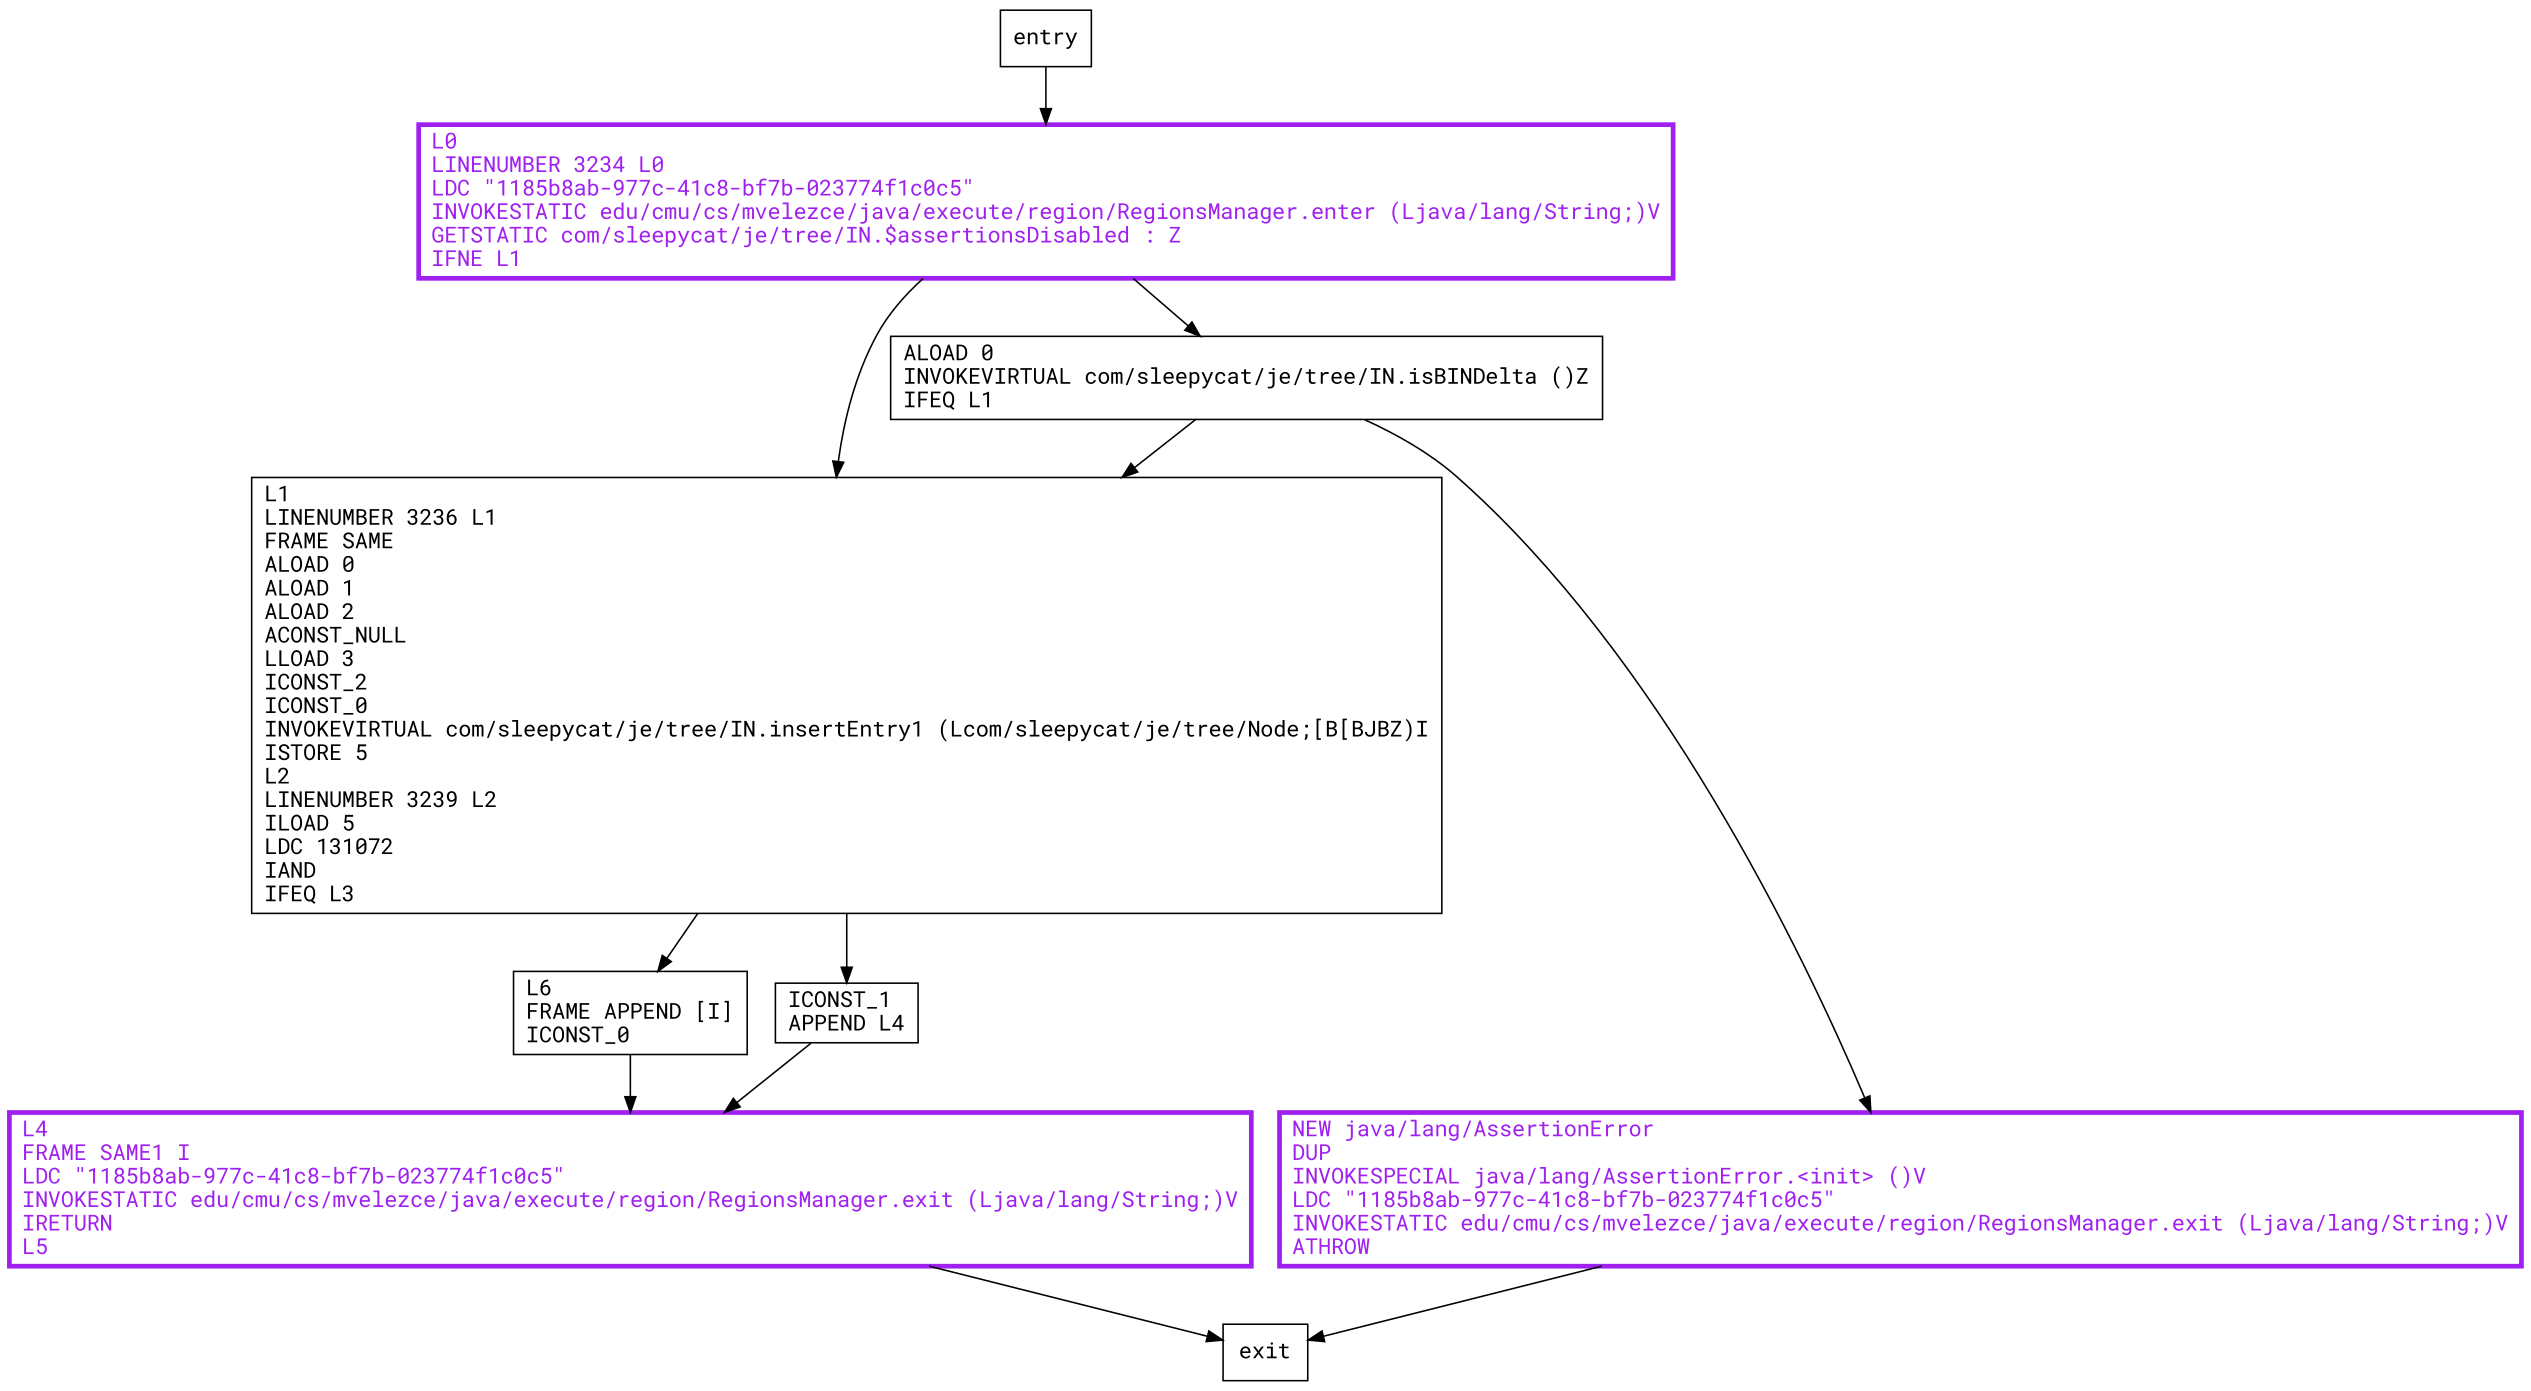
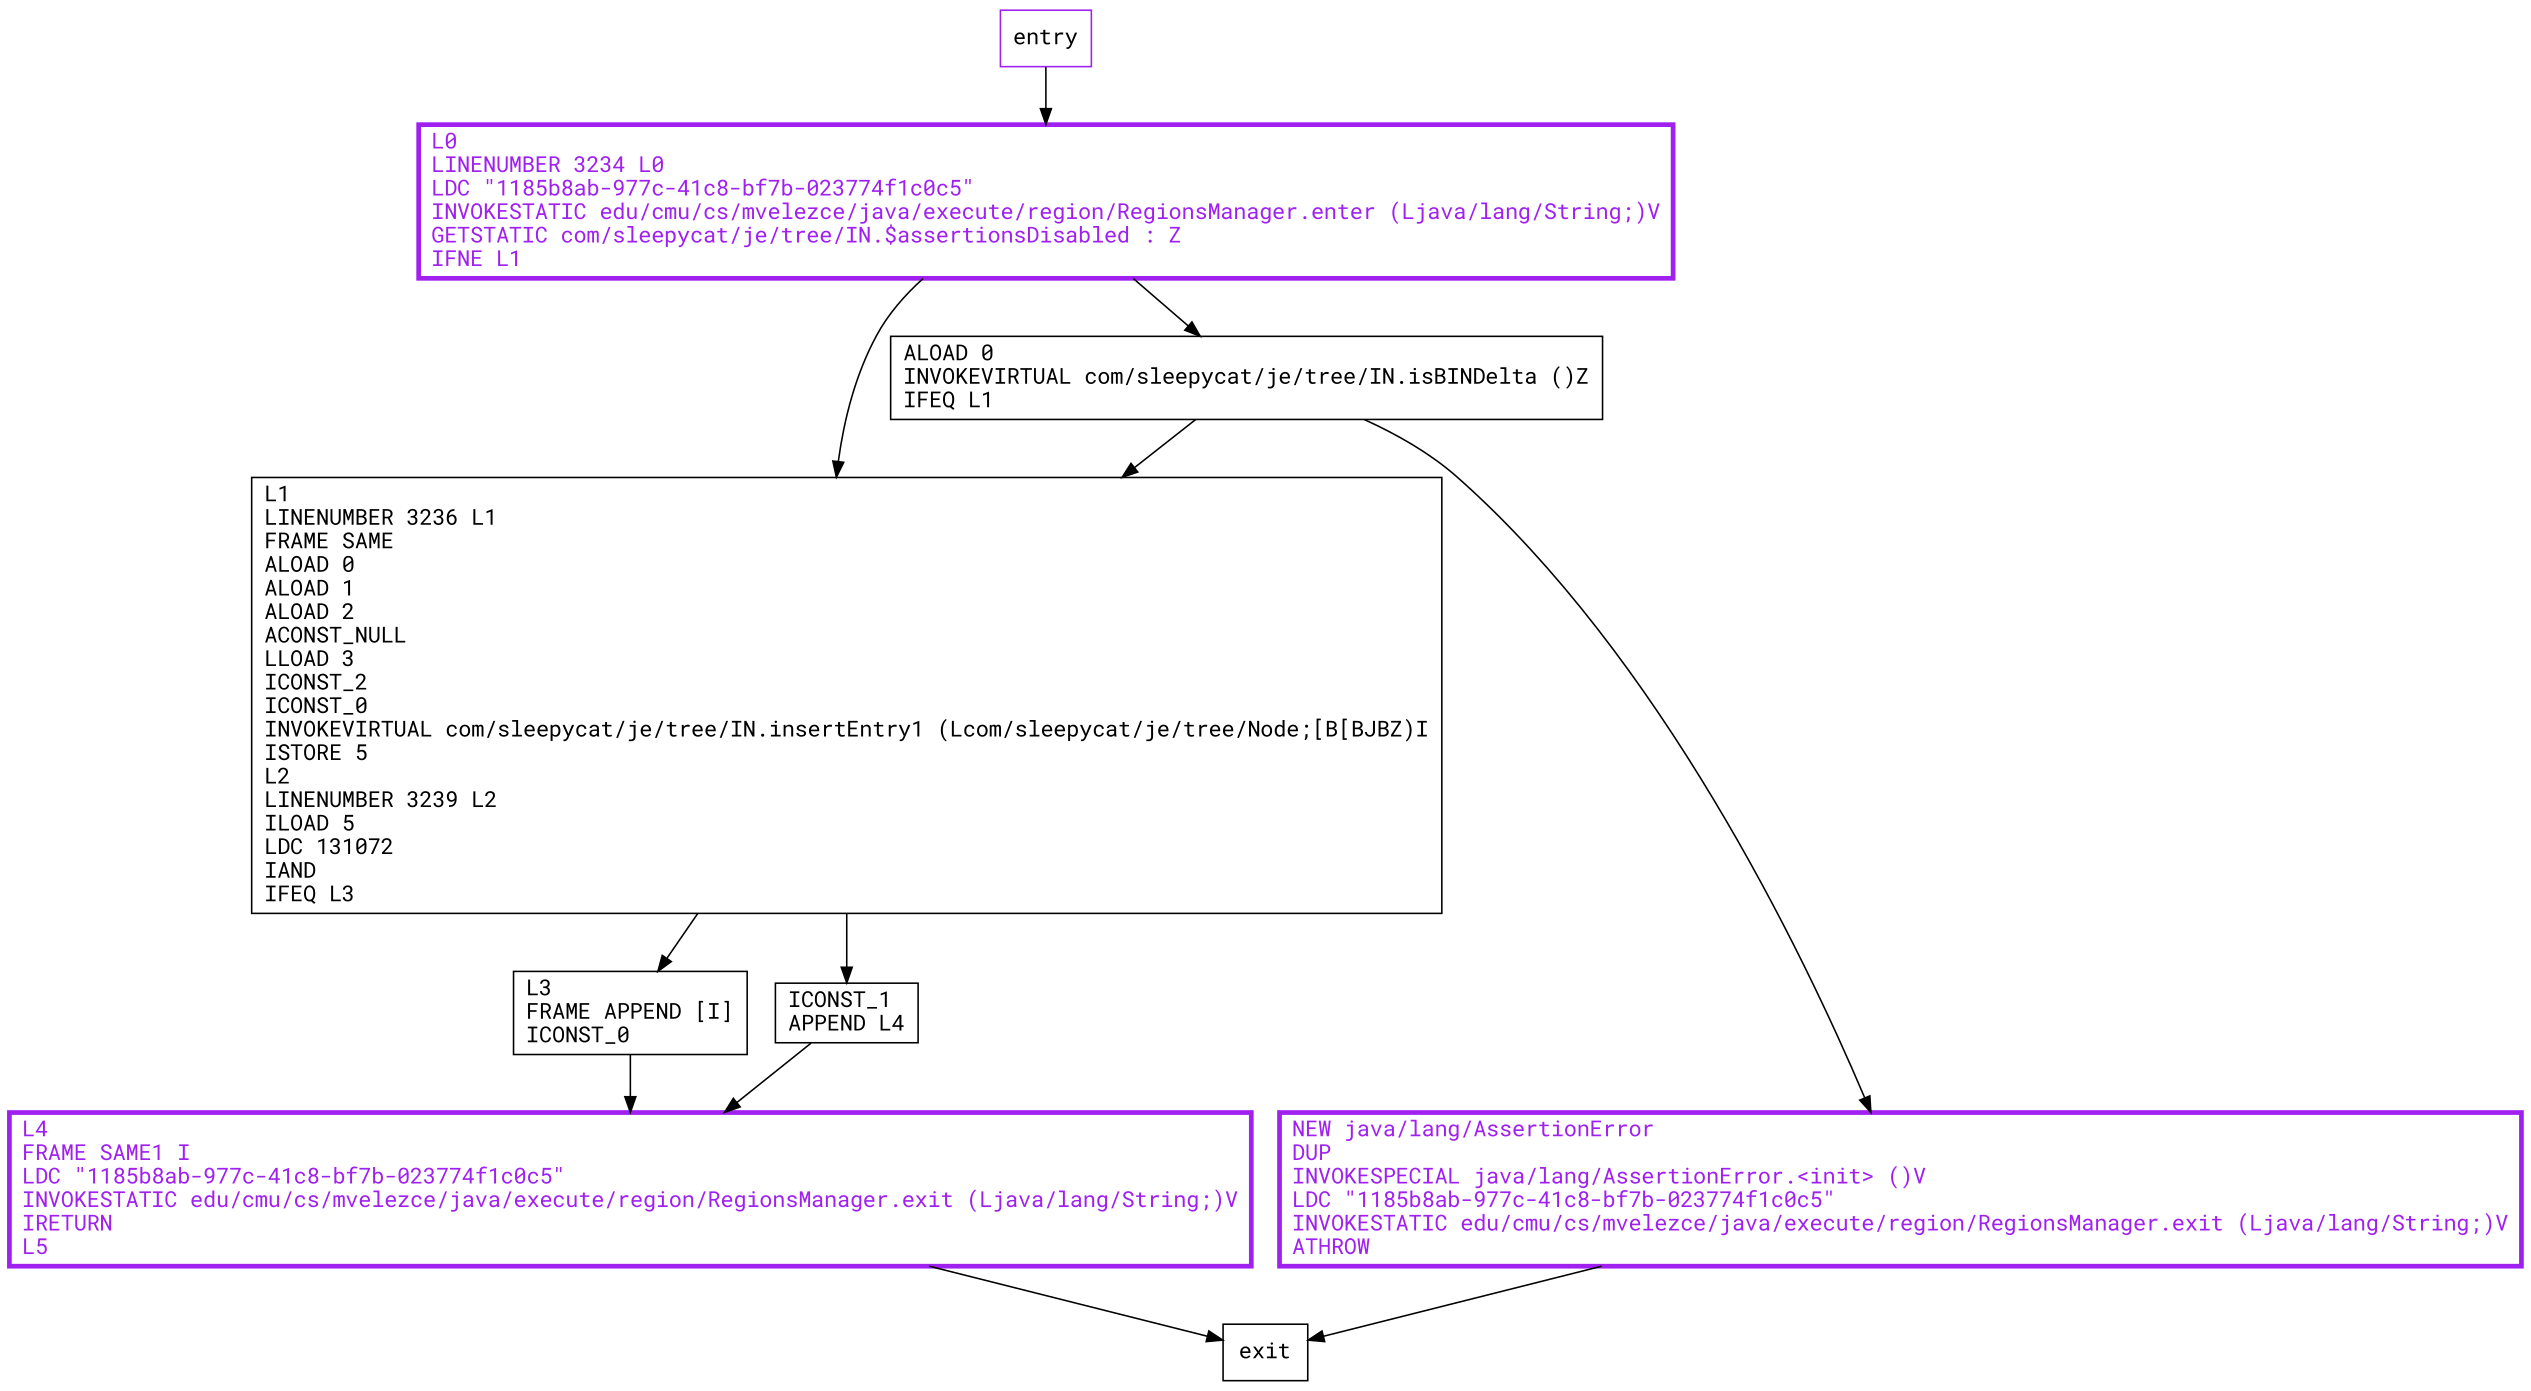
node "entry": color black -> purple
node "L6 FRAME APPEND [I] ICONST_0": label "L6 FRAME APPEND [I] ICONST_0" -> "L3 FRAME APPEND [I] ICONST_0"
